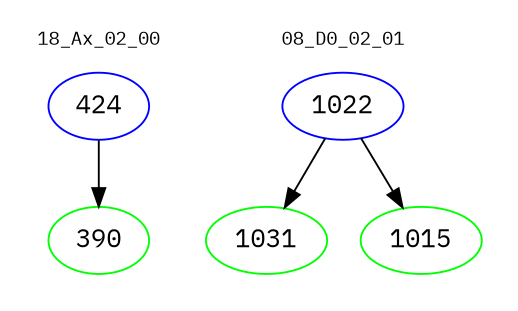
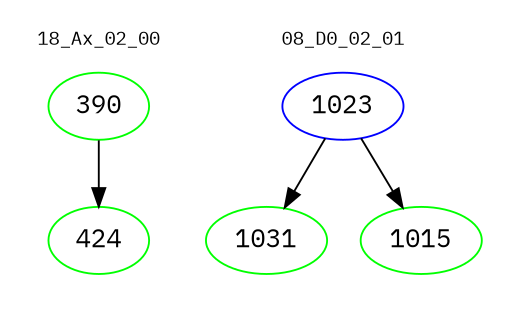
node "424": color blue -> green
node "1022": label "1022" -> "1023"
edge "424" -> "390": reversed
